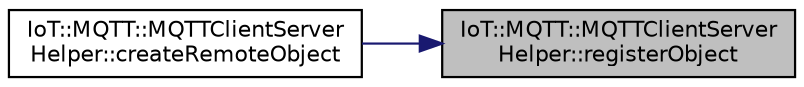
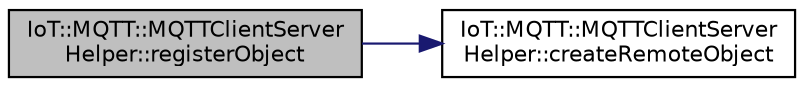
edge "IoT::MQTT::MQTTClientServer Helper::createRemoteObject" -> "IoT::MQTT::MQTTClientServer Helper::registerObject": reversed
